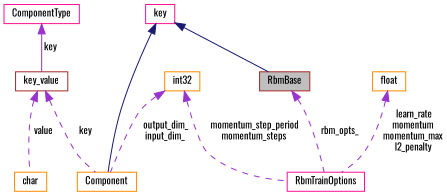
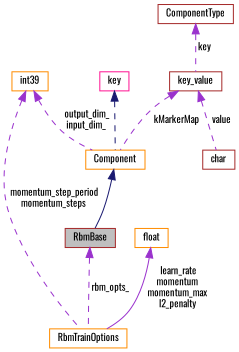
node "ComponentType": color deeppink -> brown
edge "RbmBase" -> "key": now "RbmBase" -> "Component"
edge "key_value" -> "ComponentType": style solid -> dashed
node "int32": label "int32" -> "int39"
edge "Component" -> "key": style solid -> dashed
edge "Component" -> "key_value": label " key" -> " kMarkerMap"
edge "RbmTrainOptions" -> "float": style dashed -> solid
node "char": color darkorange -> brown
node "RbmTrainOptions": color deeppink -> darkorange
